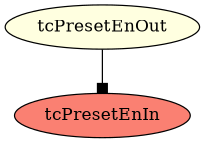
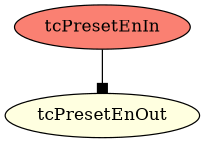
edge "tcPresetEnOut" -> "tcPresetEnIn": reversed
